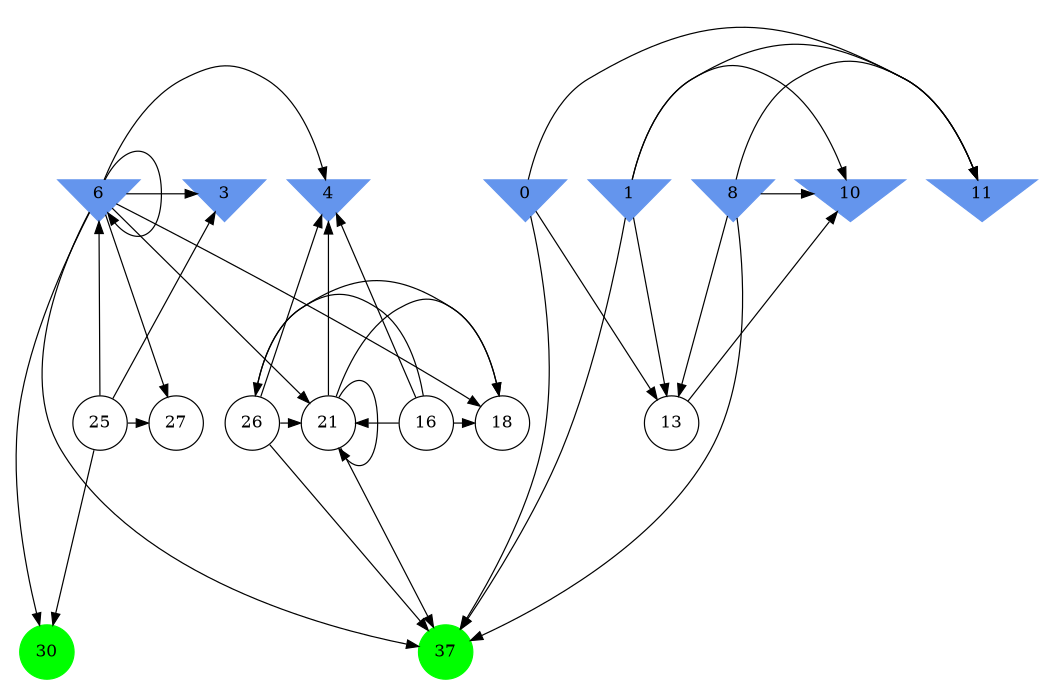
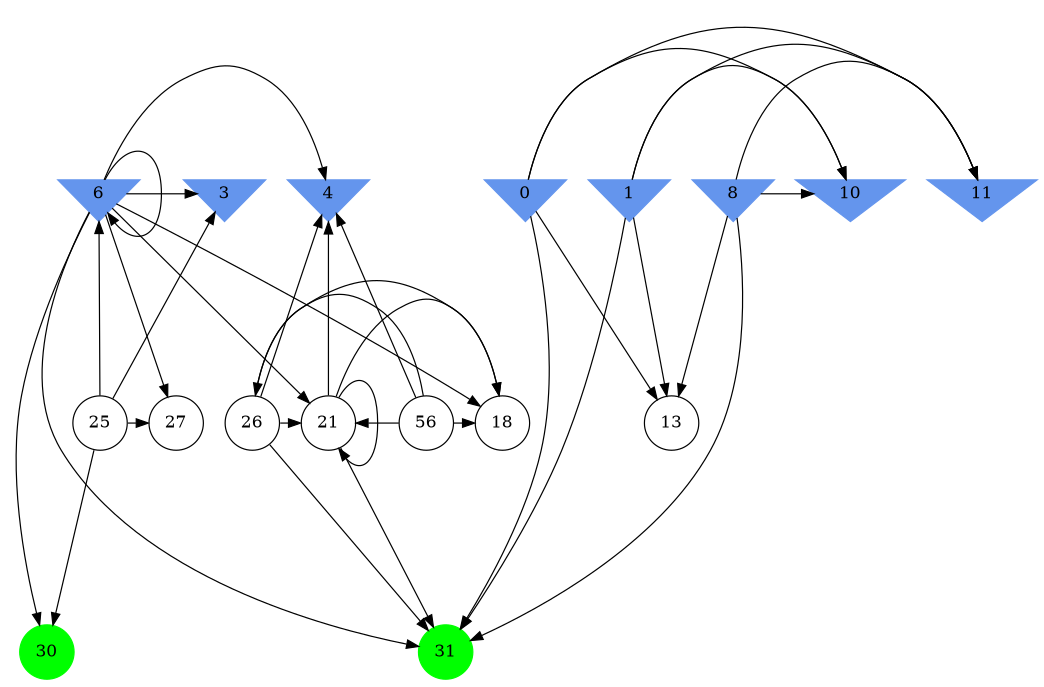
edge "13" -> "10": now "0" -> "10"
node "16": label "16" -> "56"
node "37": label "37" -> "31"
